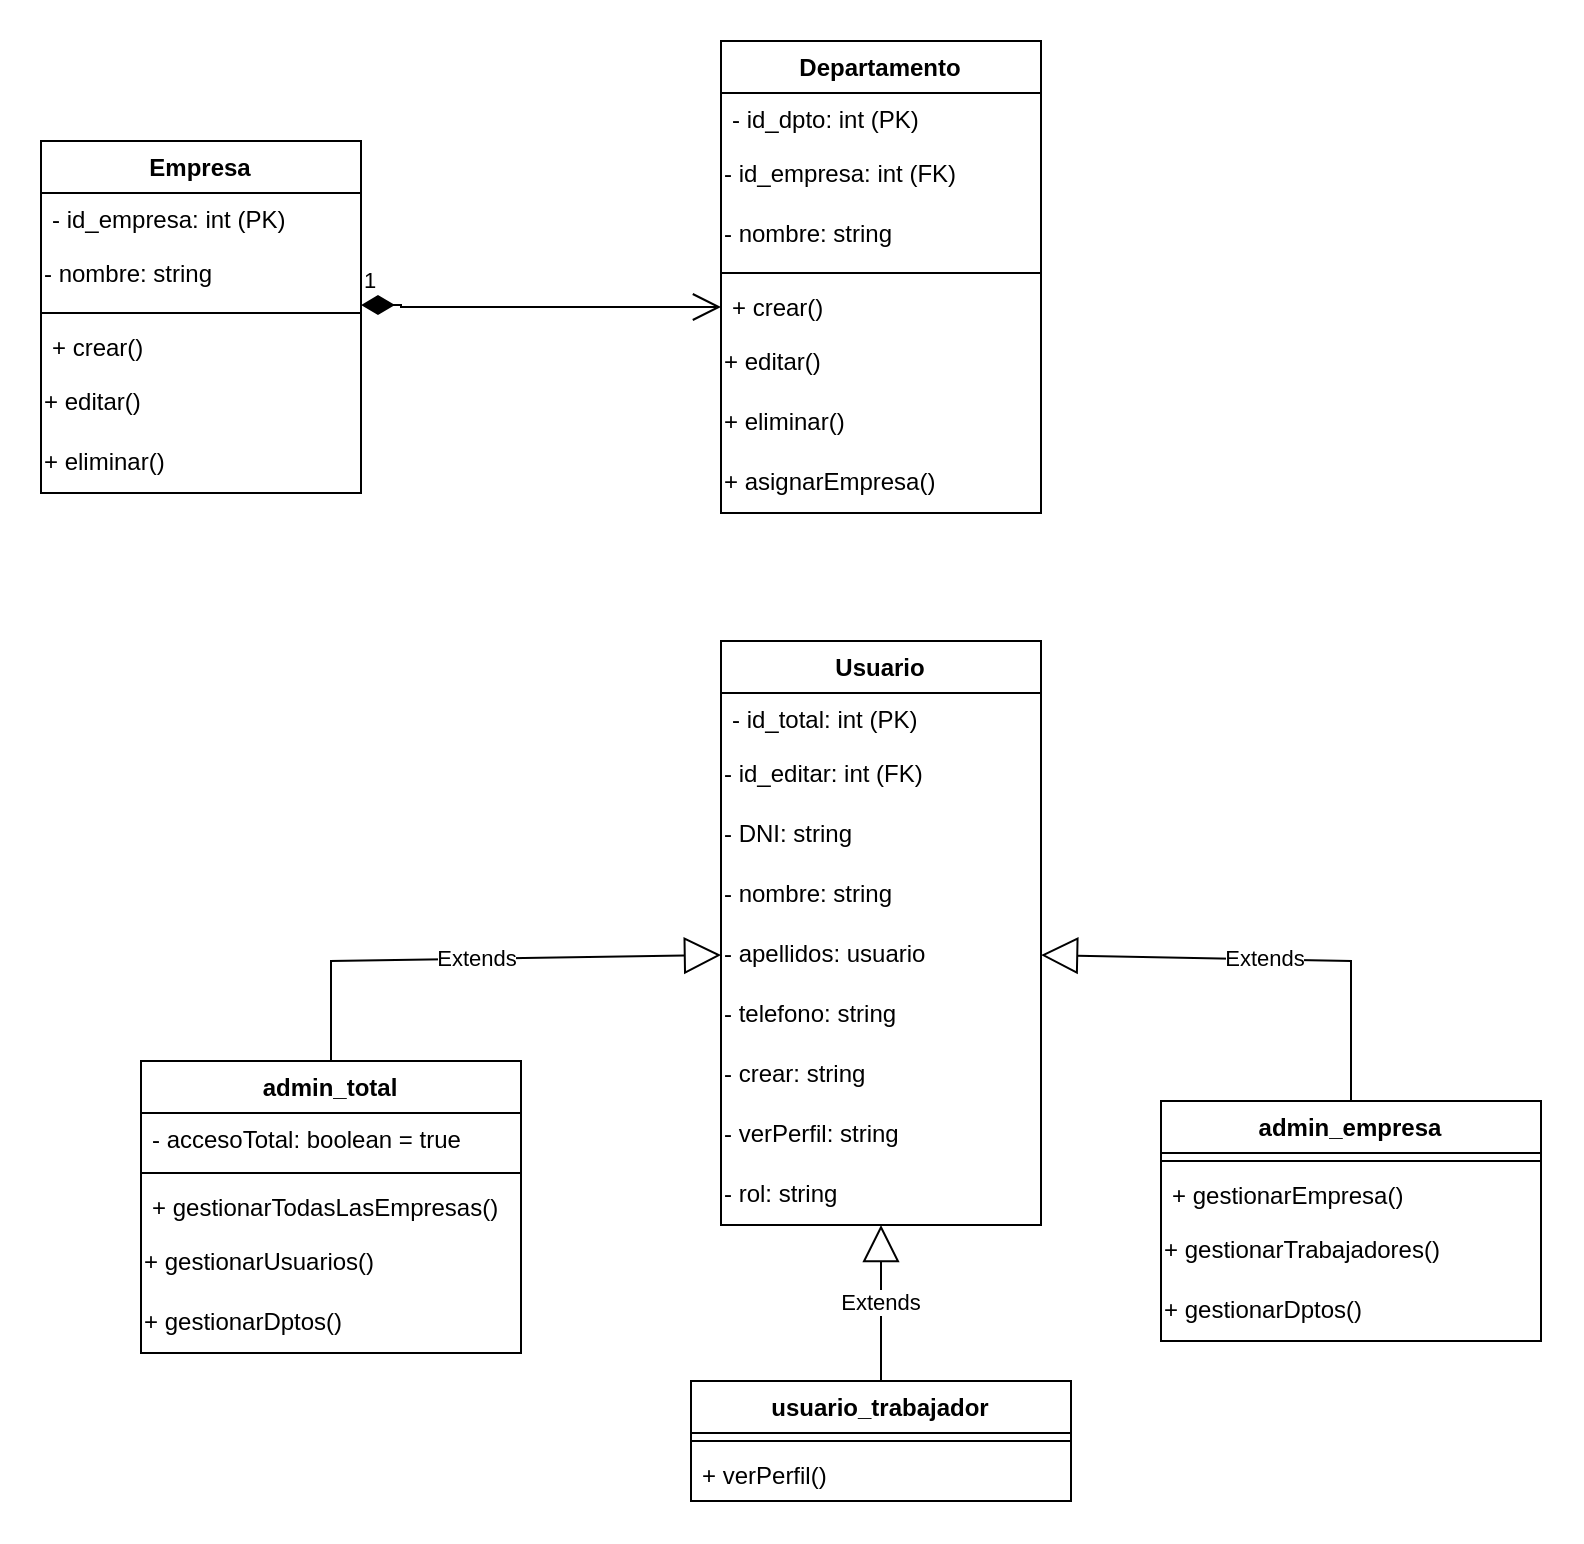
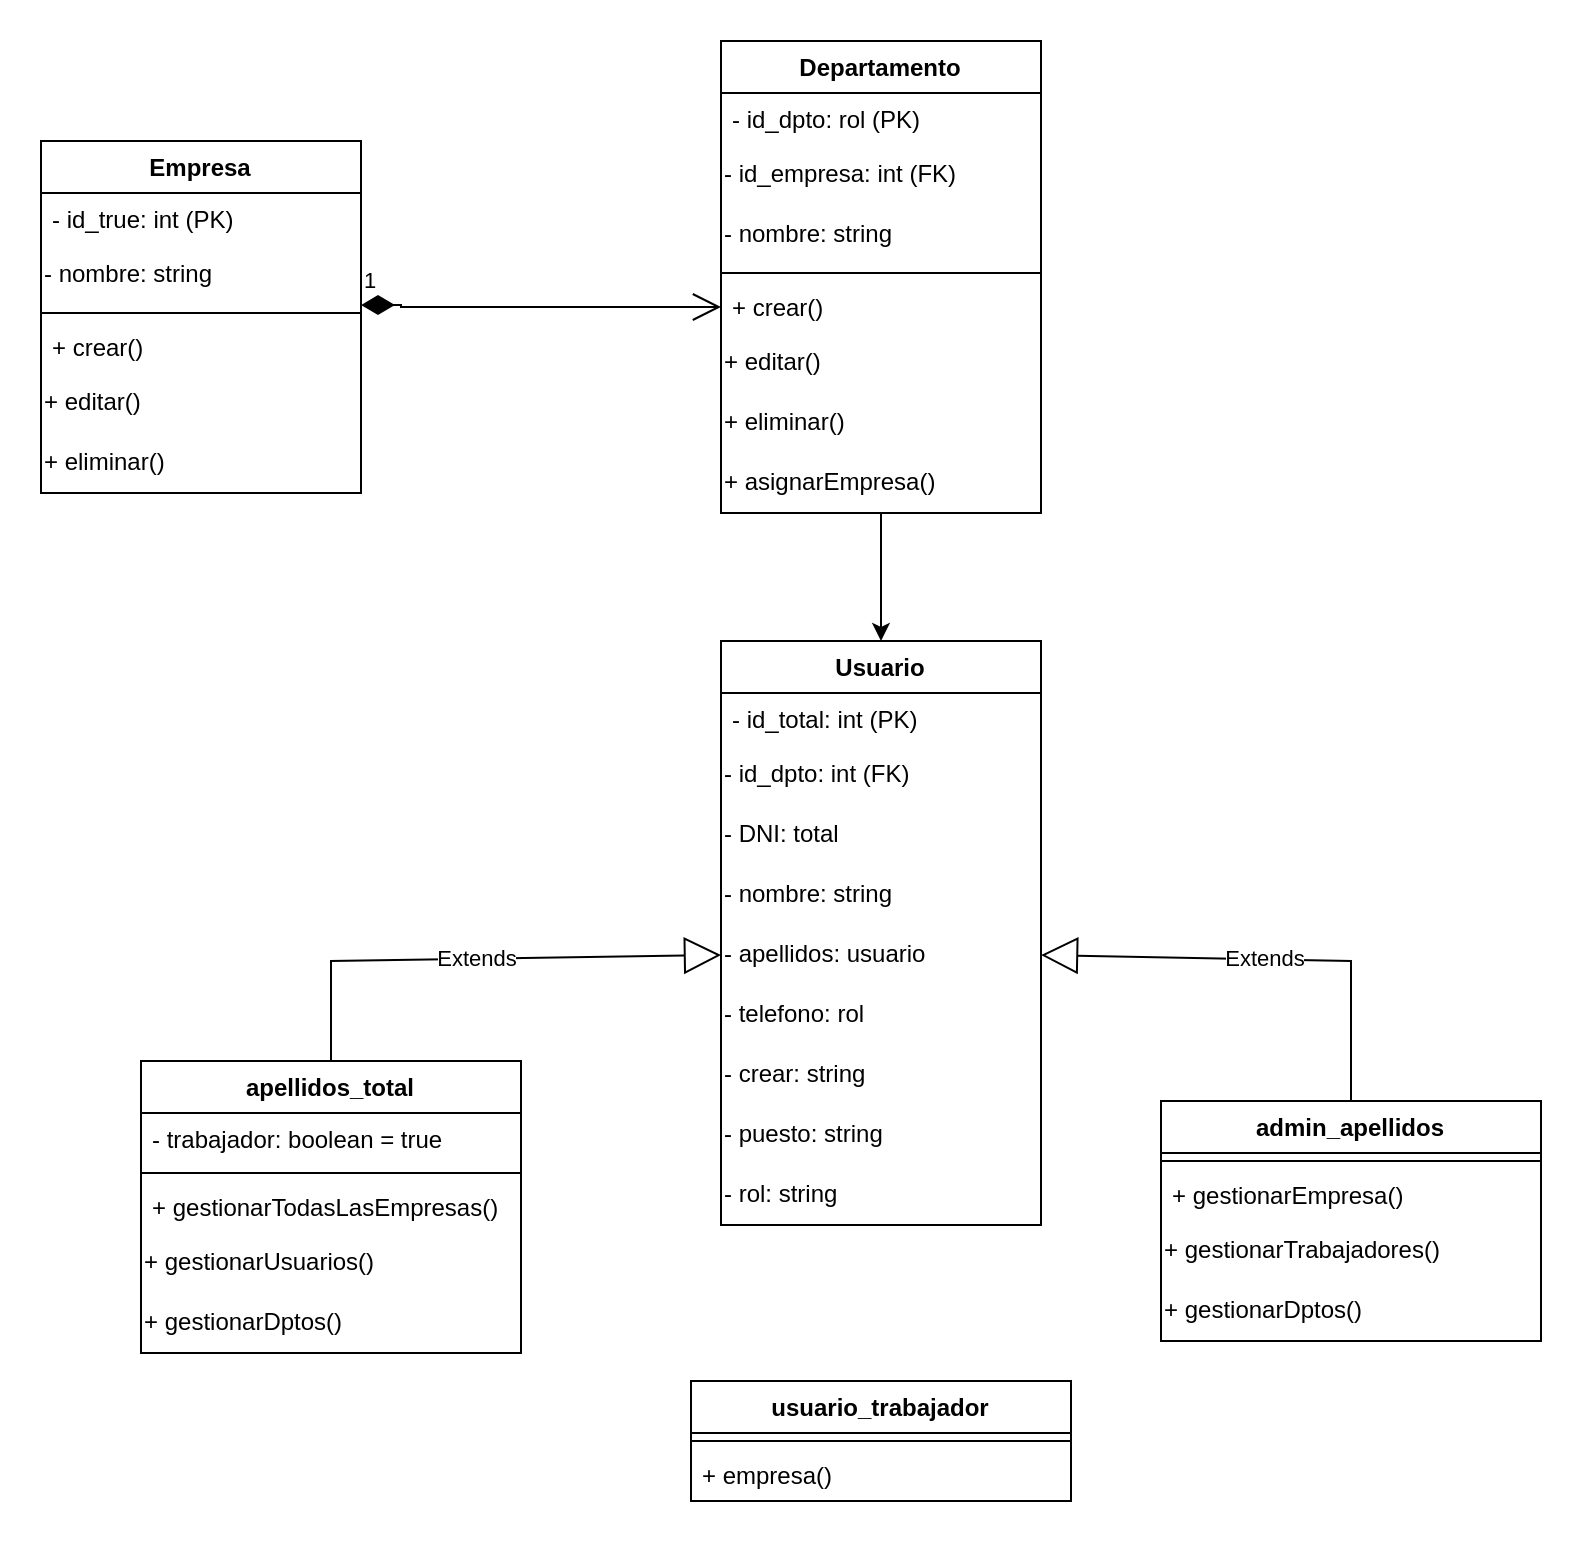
node "- id_dpto: int (PK)": label "- id_dpto: int (PK)" -> "- id_dpto: rol (PK)"
node "- id_empresa: int (PK)": label "- id_empresa: int (PK)" -> "- id_true: int (PK)"
edge "Departamento" -> "Usuario": added
node "- id_editar: int (FK)": label "- id_editar: int (FK)" -> "- id_dpto: int (FK)"
node "- DNI: string": label "- DNI: string" -> "- DNI: total"
node "- telefono: string": label "- telefono: string" -> "- telefono: rol"
node "admin_total": label "admin_total" -> "apellidos_total"
node "admin_empresa": label "admin_empresa" -> "admin_apellidos"
node "- verPerfil: string": label "- verPerfil: string" -> "- puesto: string"
node "- accesoTotal: boolean = true": label "- accesoTotal: boolean = true" -> "- trabajador: boolean = true"
edge "usuario_trabajador" -> "- rol: string": removed, label "Extends"
node "+ verPerfil()": label "+ verPerfil()" -> "+ empresa()"
